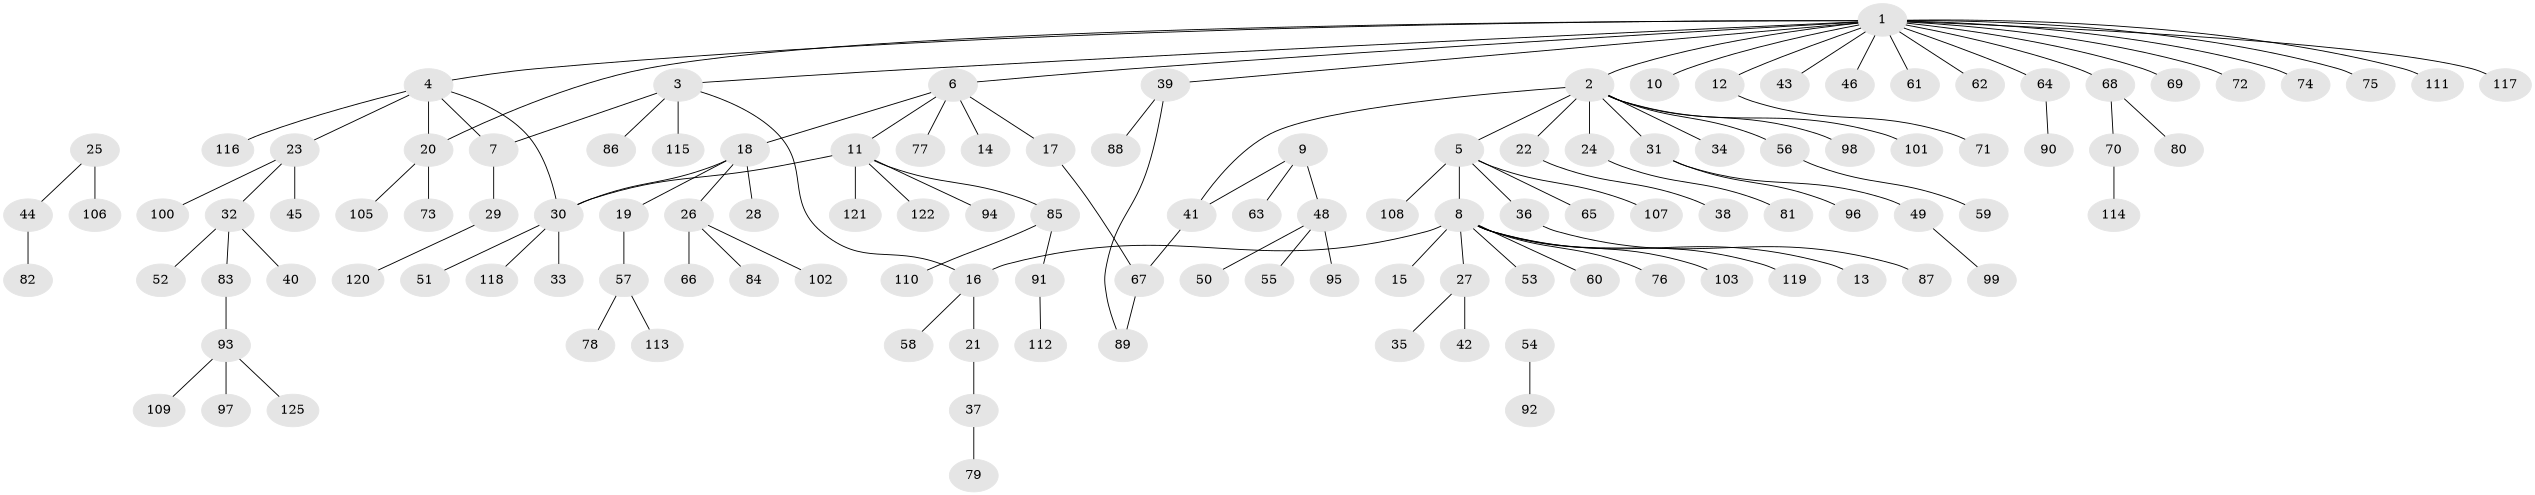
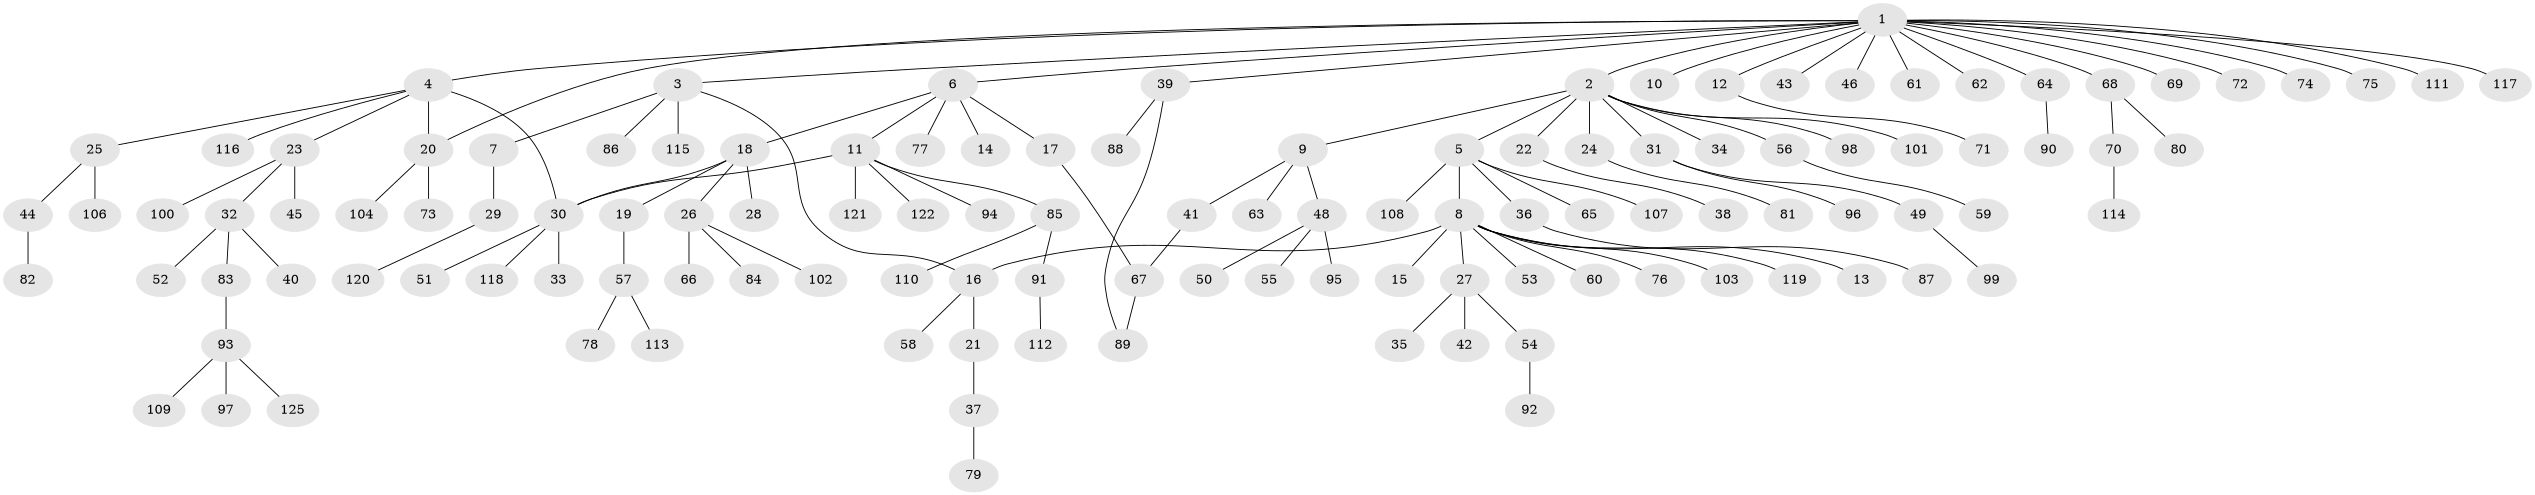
edge "2" -- "41": now "2" -- "9"
edge "4" -- "7": now "4" -- "25"
node "105": label "105" -> "104"
edge "27" -- "54": added
